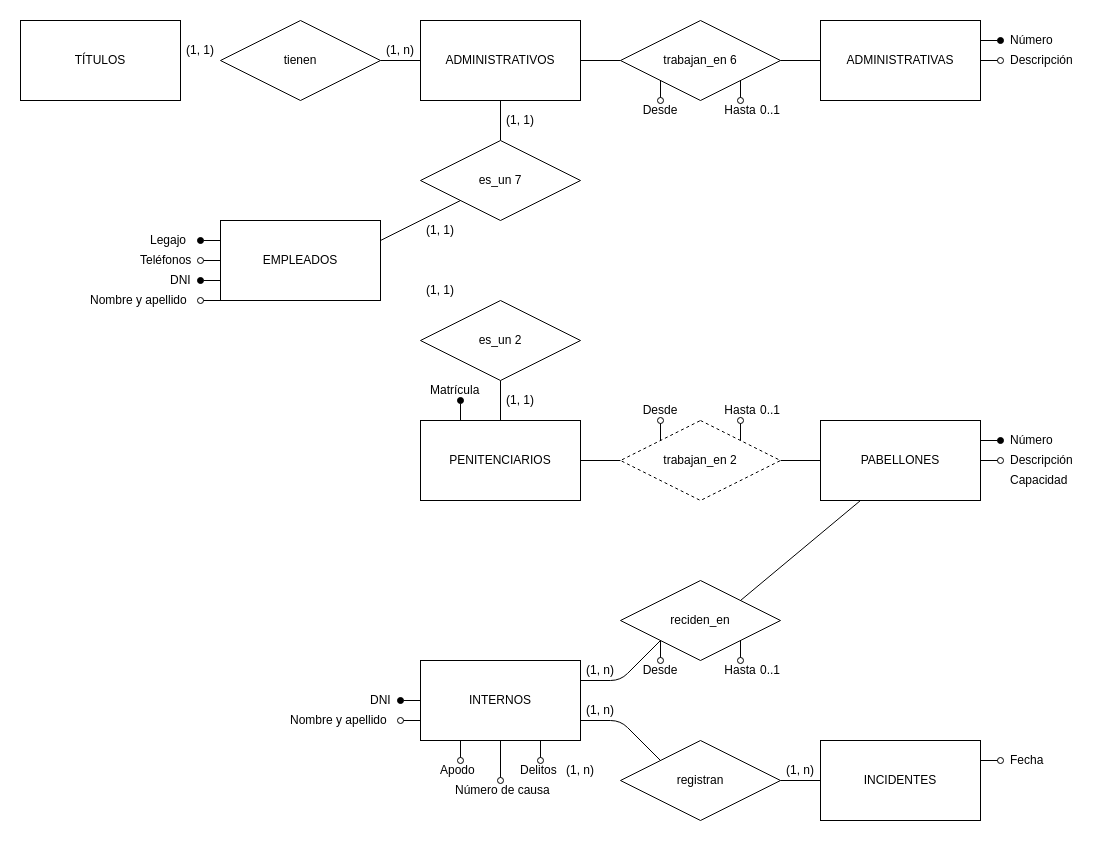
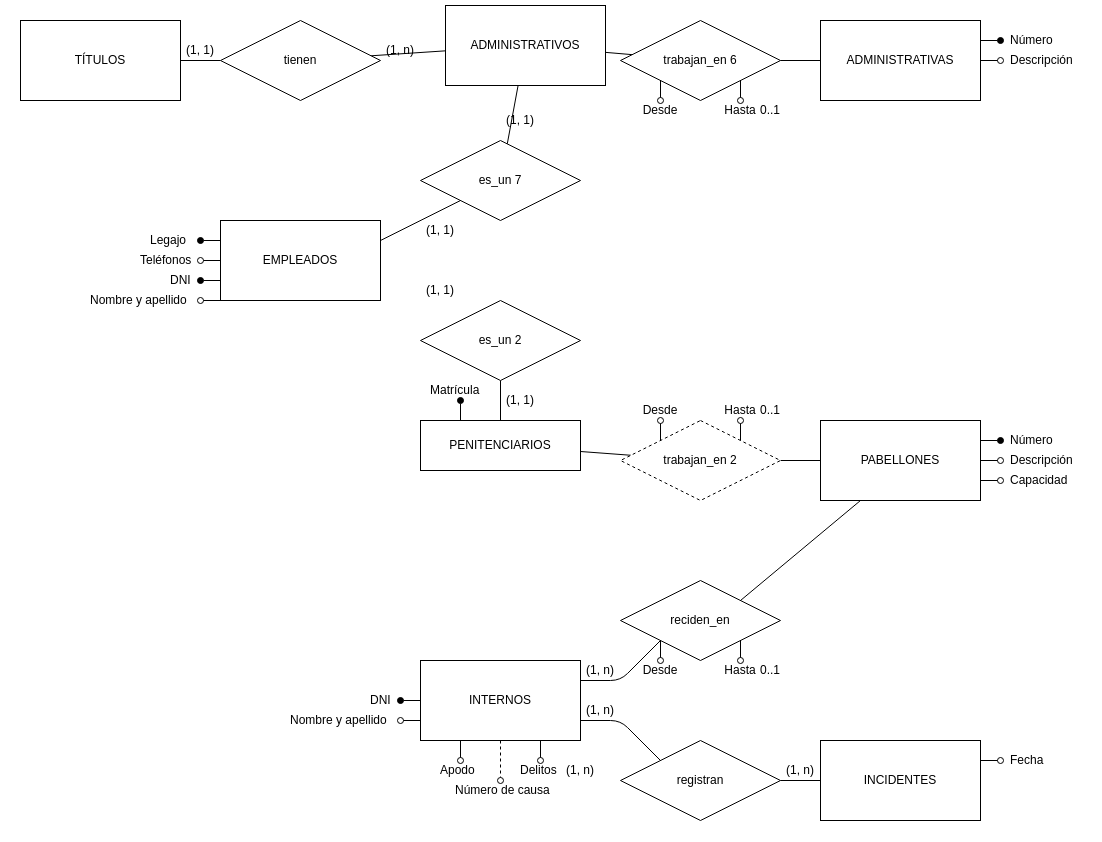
edge "TÍTULOS" -- "tienen": added
node "ADMINISTRATIVOS": moved (501, 61) -> (526, 46)
node "PENITENCIARIOS": size 160x80 -> 160x50
edge "PABELLONES" -> "Capacidad": added
edge "INTERNOS" -> "Número de causa": style solid -> dashed
